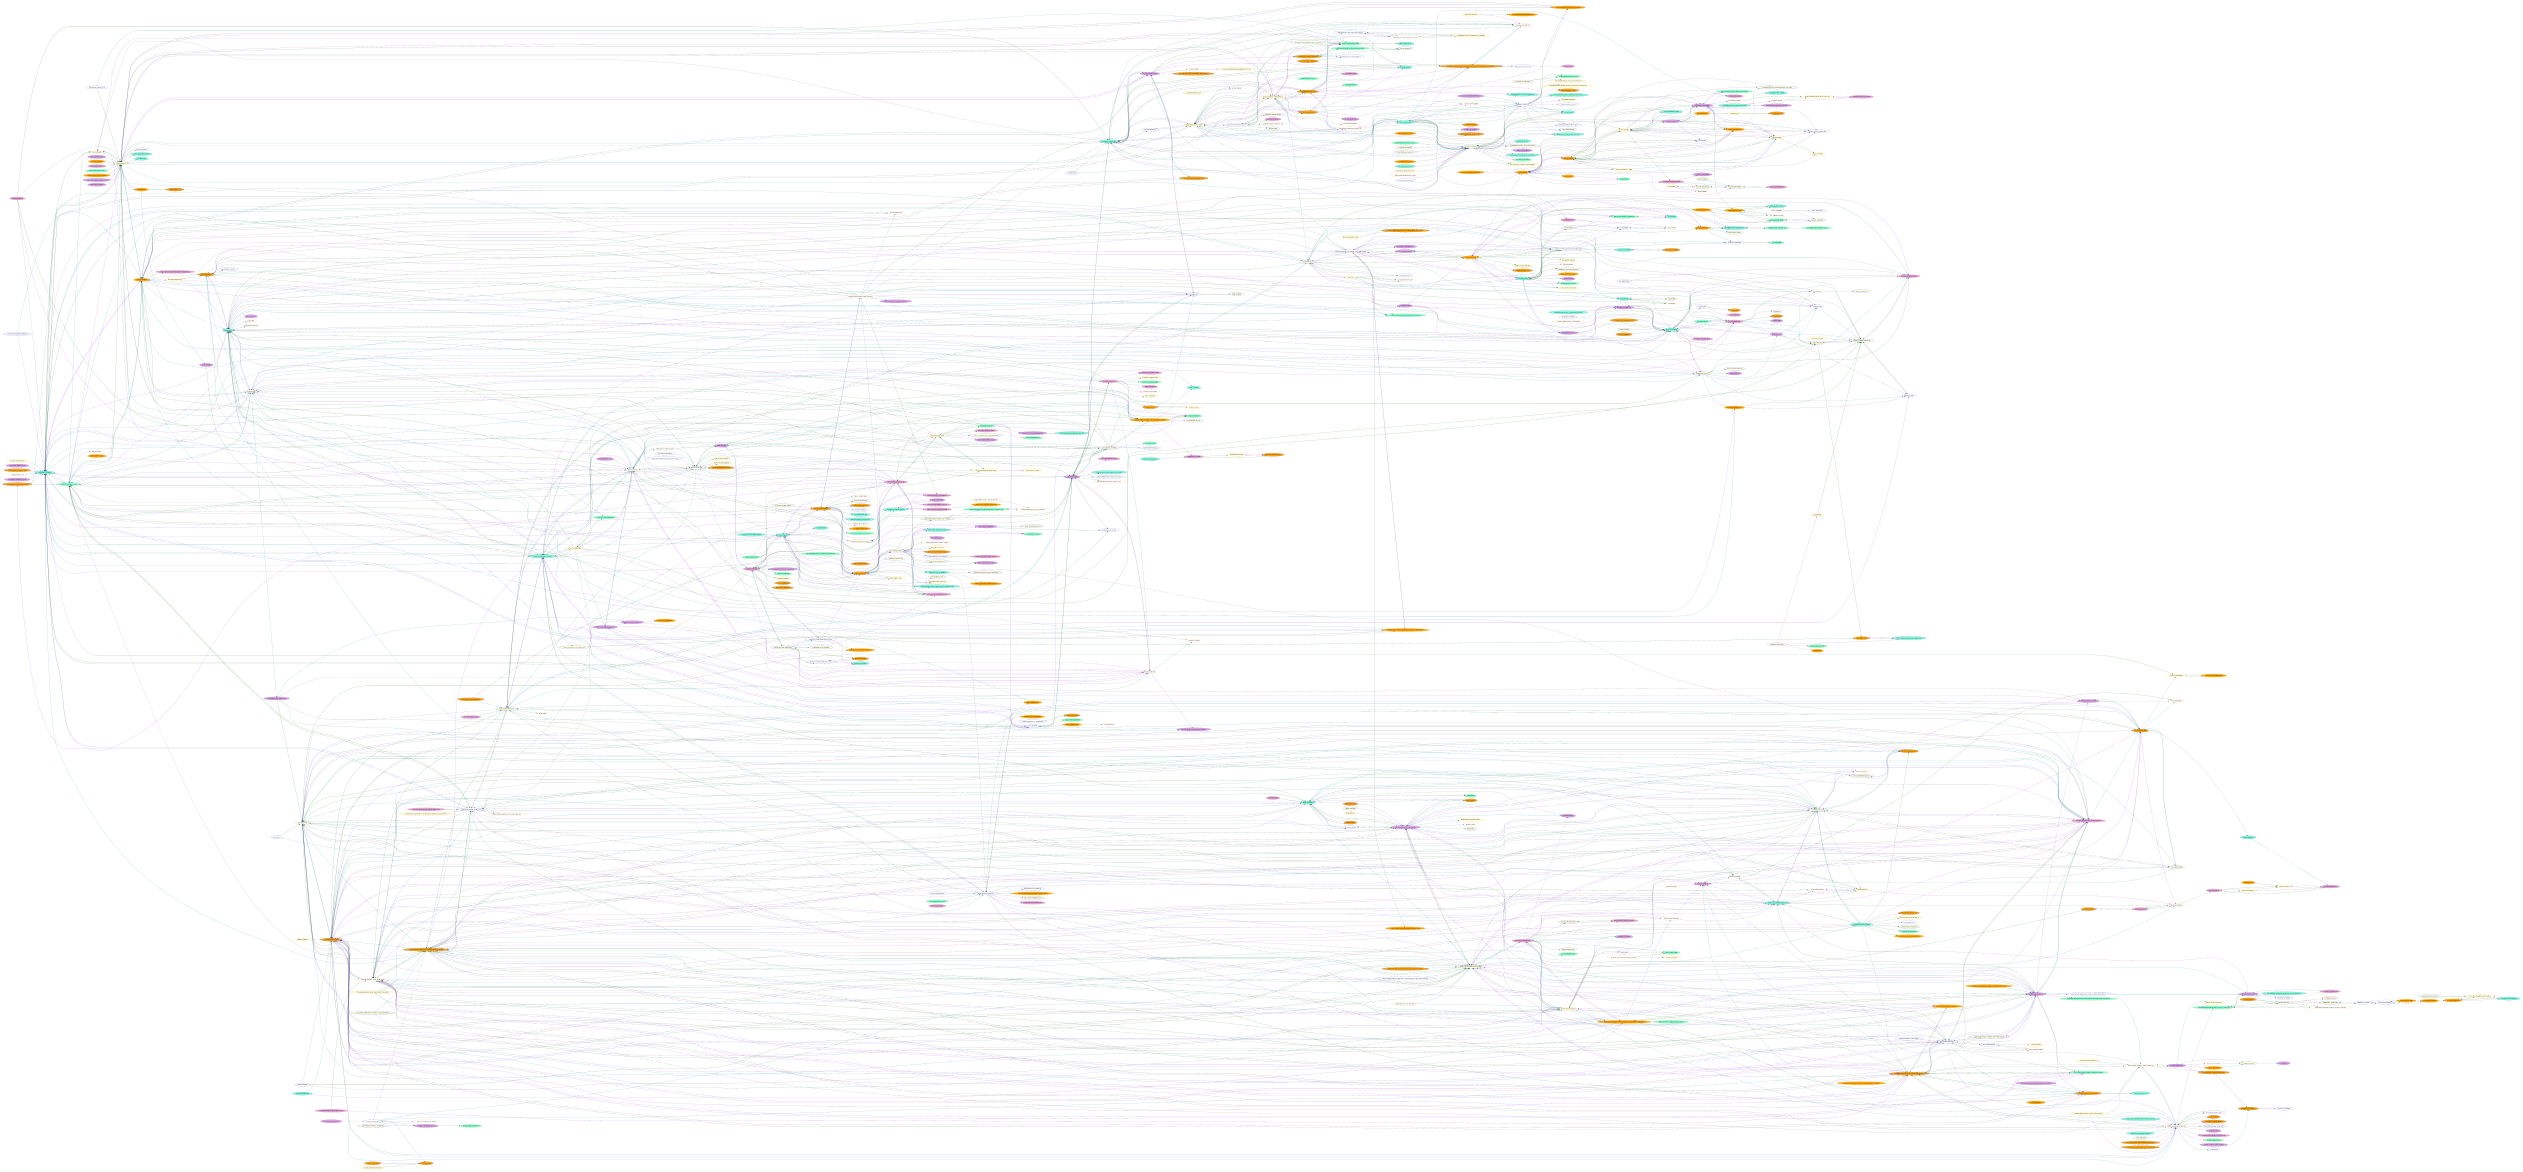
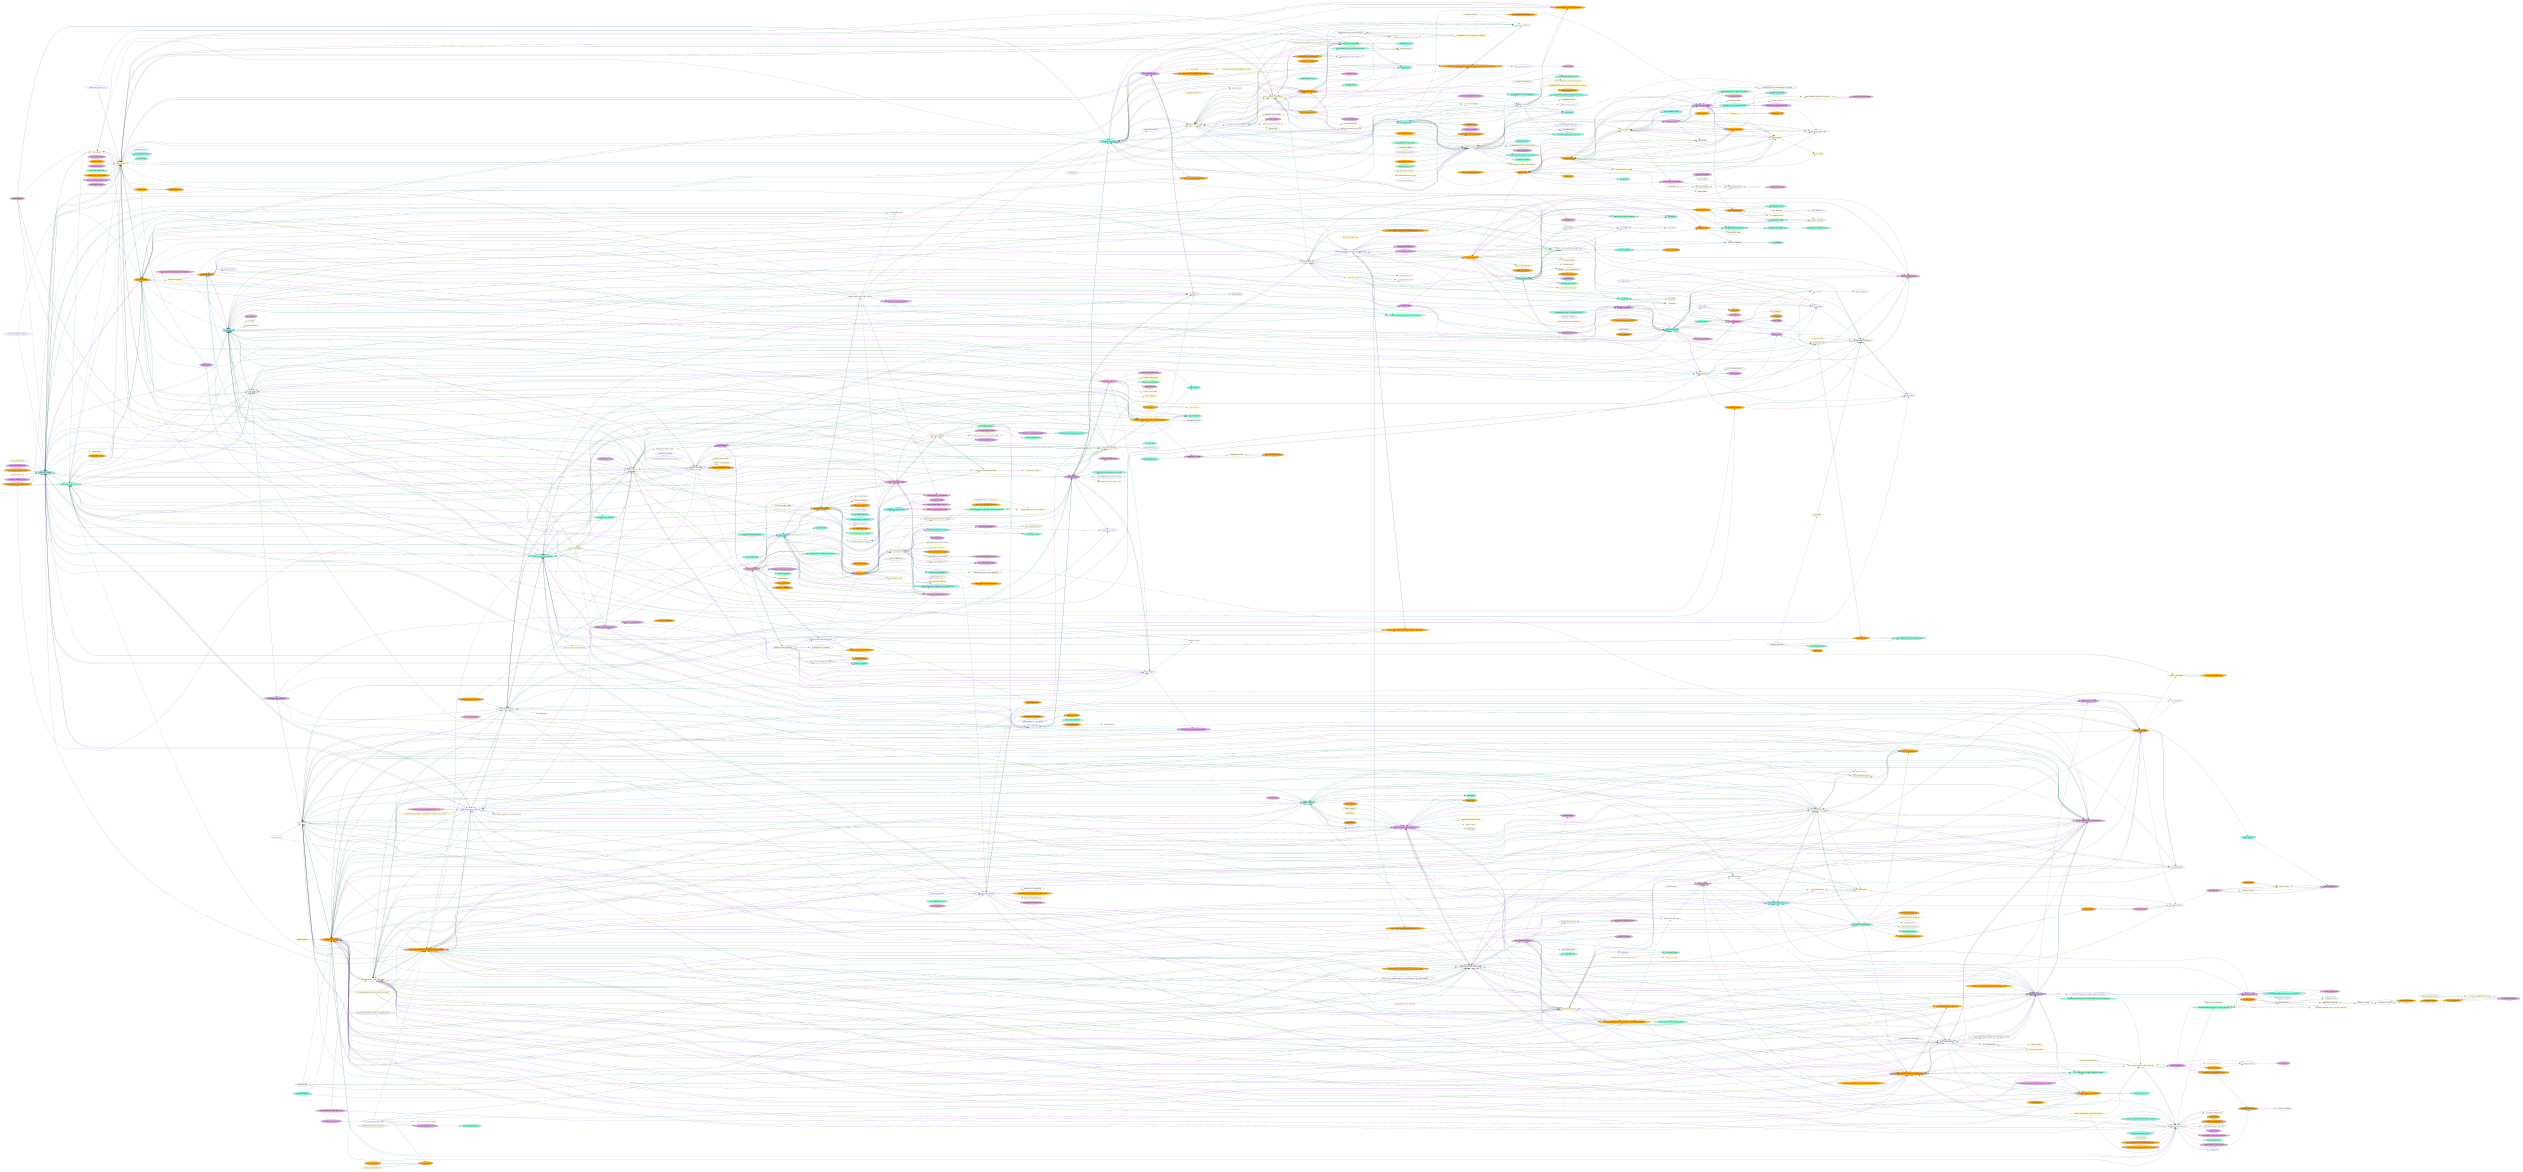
node "horrible-dong/TeamDETR": fillcolor aquamarine -> plum
